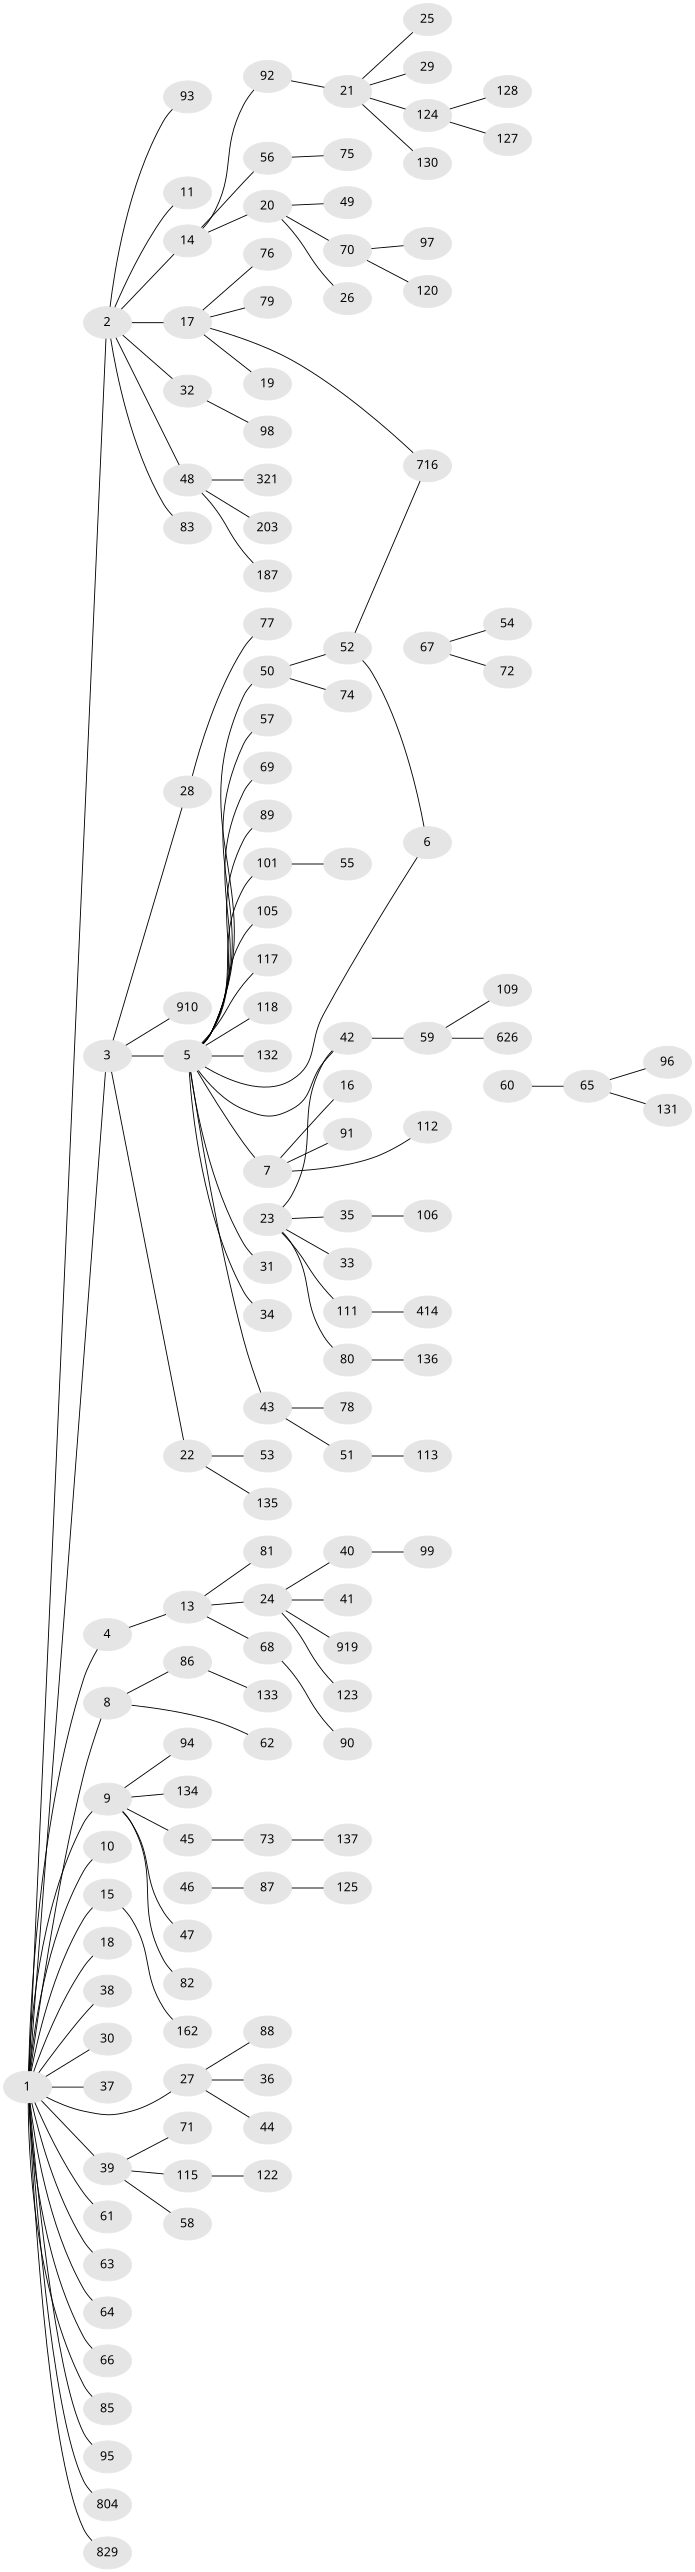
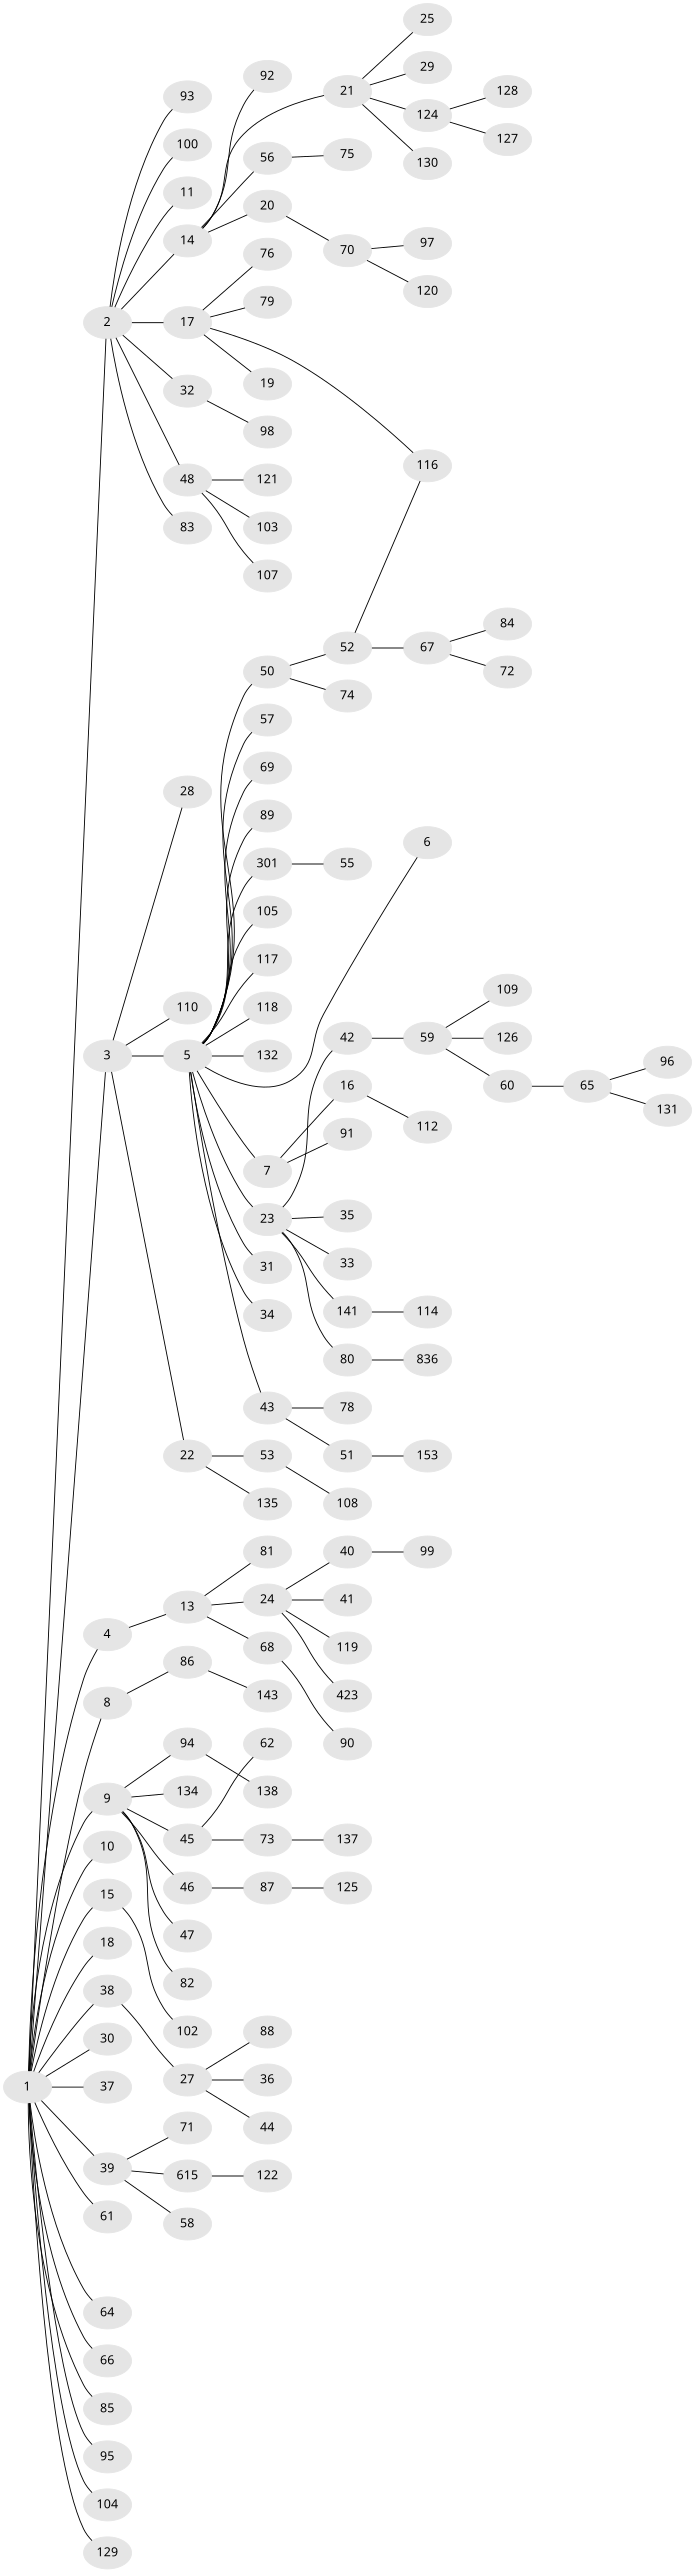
edge "92" -- "21": now "14" -- "21"
node "100": added
node "49": removed
node "26": removed
node "716": label "716" -> "116"
node "321": label "321" -> "121"
node "203": label "203" -> "103"
node "187": label "187" -> "107"
node "77": removed
node "54": label "54" -> "84"
edge "52" -- "6": now "52" -- "67"
node "101": label "101" -> "301"
node "910": label "910" -> "110"
node "626": label "626" -> "126"
edge "59" -- "60": added
edge "42" -- "5": now "23" -- "5"
edge "112" -- "7": now "112" -- "16"
node "106": removed
node "111": label "111" -> "141"
node "414": label "414" -> "114"
node "136": label "136" -> "836"
node "113": label "113" -> "153"
node "108": added
node "919": label "919" -> "119"
node "133": label "133" -> "143"
node "123": label "123" -> "423"
edge "8" -- "62": now "45" -- "62"
node "138": added
edge "9" -- "46": added
node "162": label "162" -> "102"
edge "27" -- "1": now "27" -- "38"
node "115": label "115" -> "615"
node "63": removed
node "804": label "804" -> "104"
node "829": label "829" -> "129"
